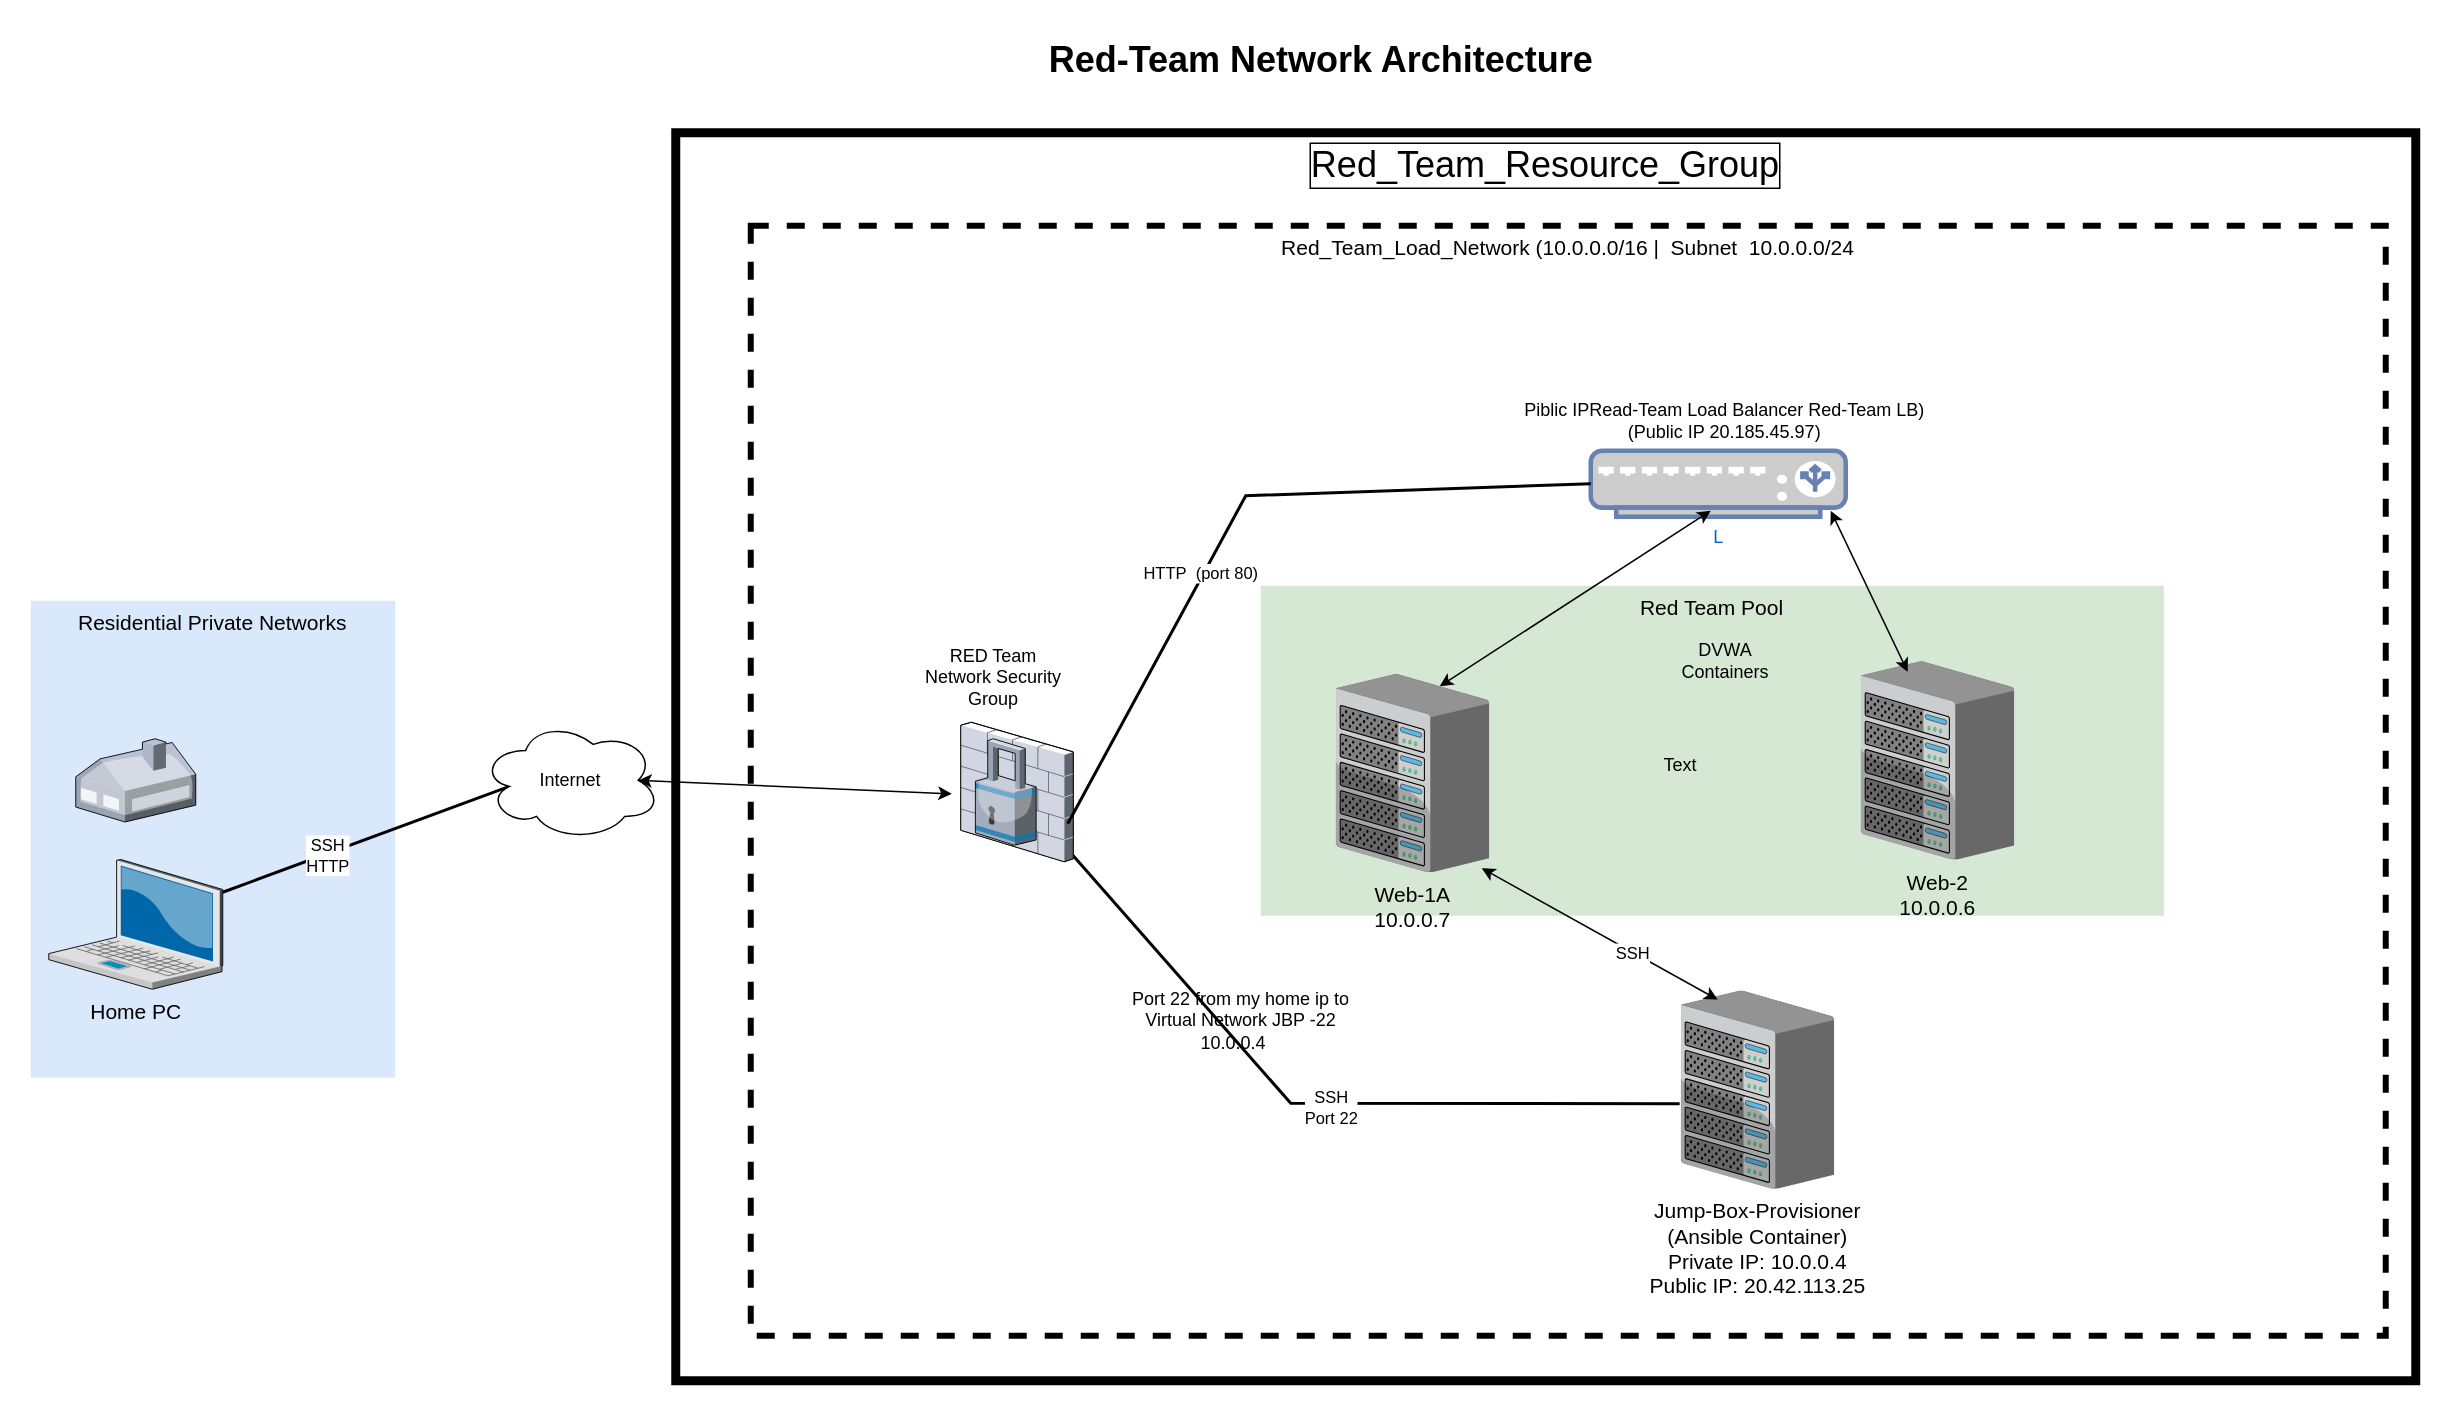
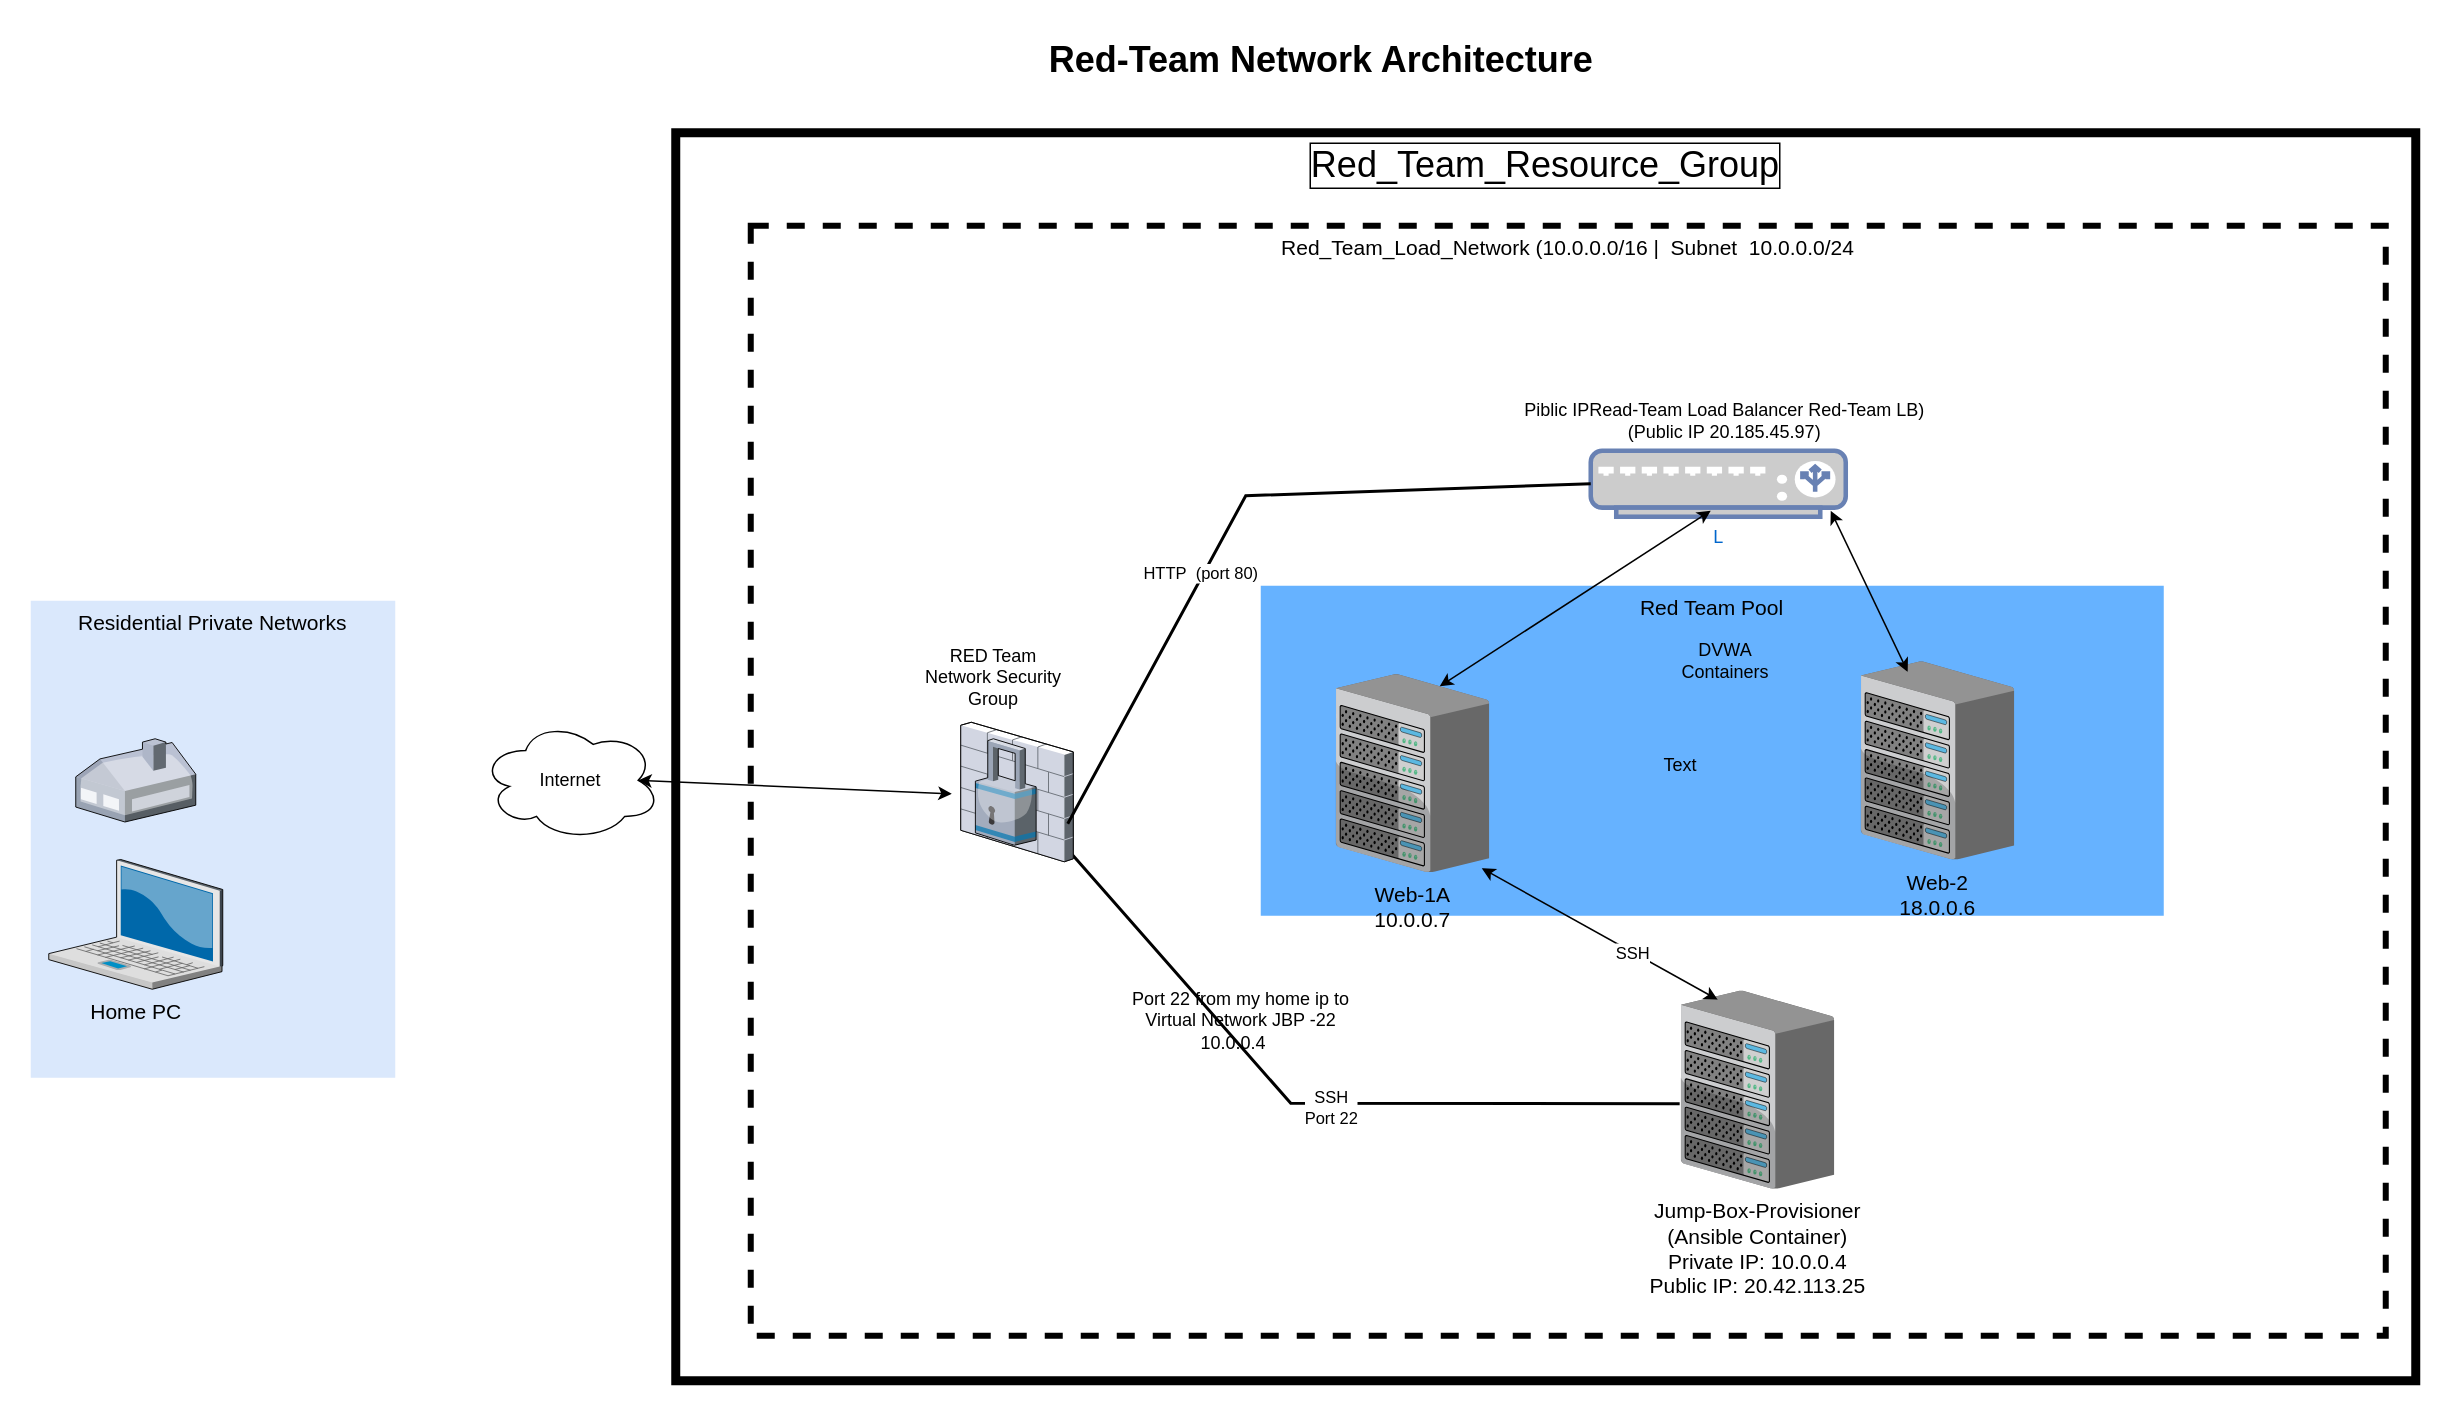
node "Red Team Pool": fillcolor #d5e8d4 -> #66b2ff
edge "Internet" -- "Home PC": removed, label "SSH HTTP"
node "Web-2 10.0.0.6": label "Web-2 10.0.0.6" -> "Web-2 18.0.0.6"
